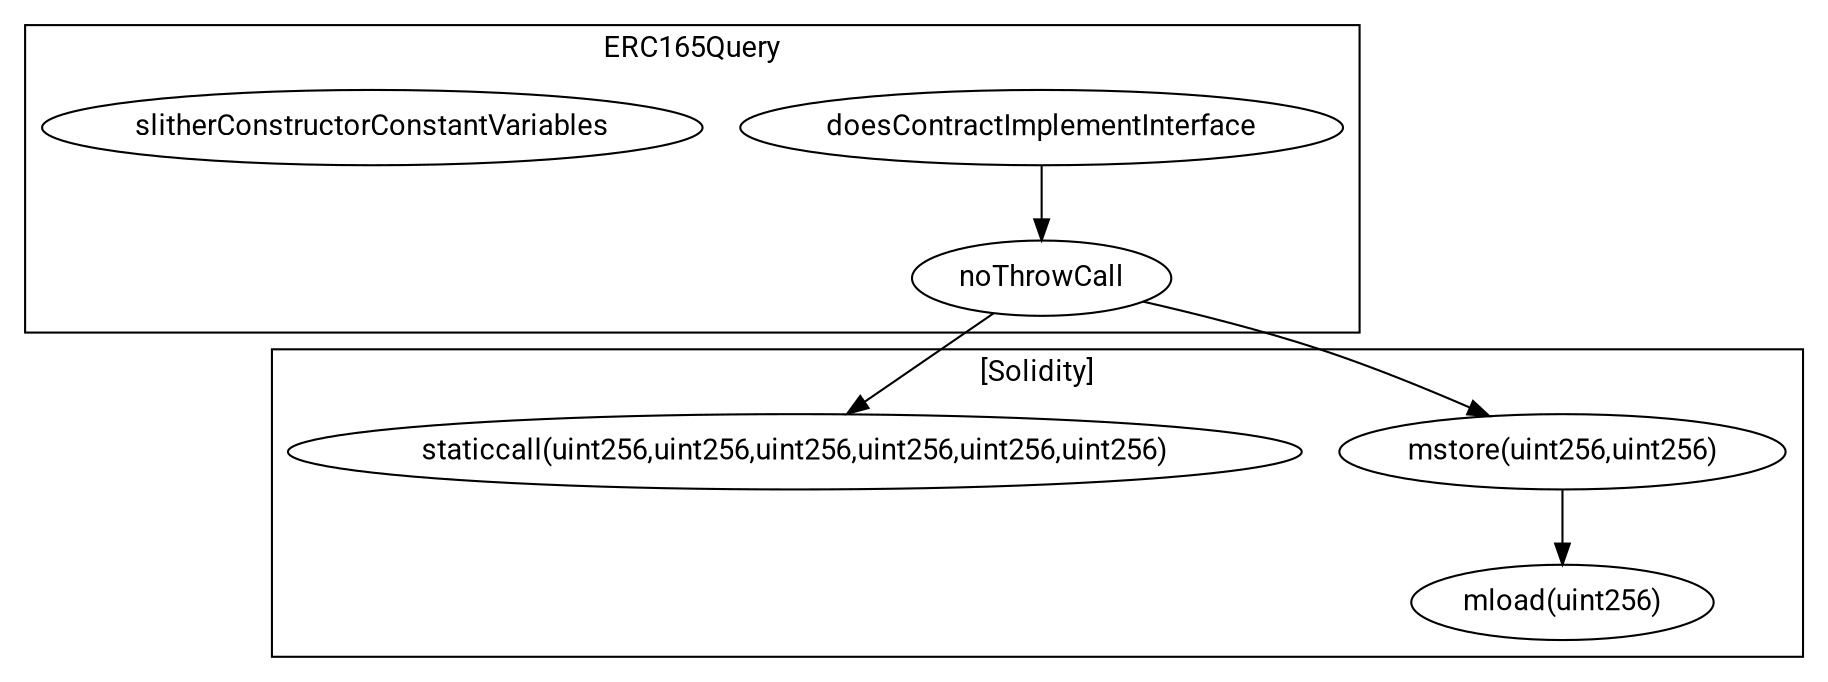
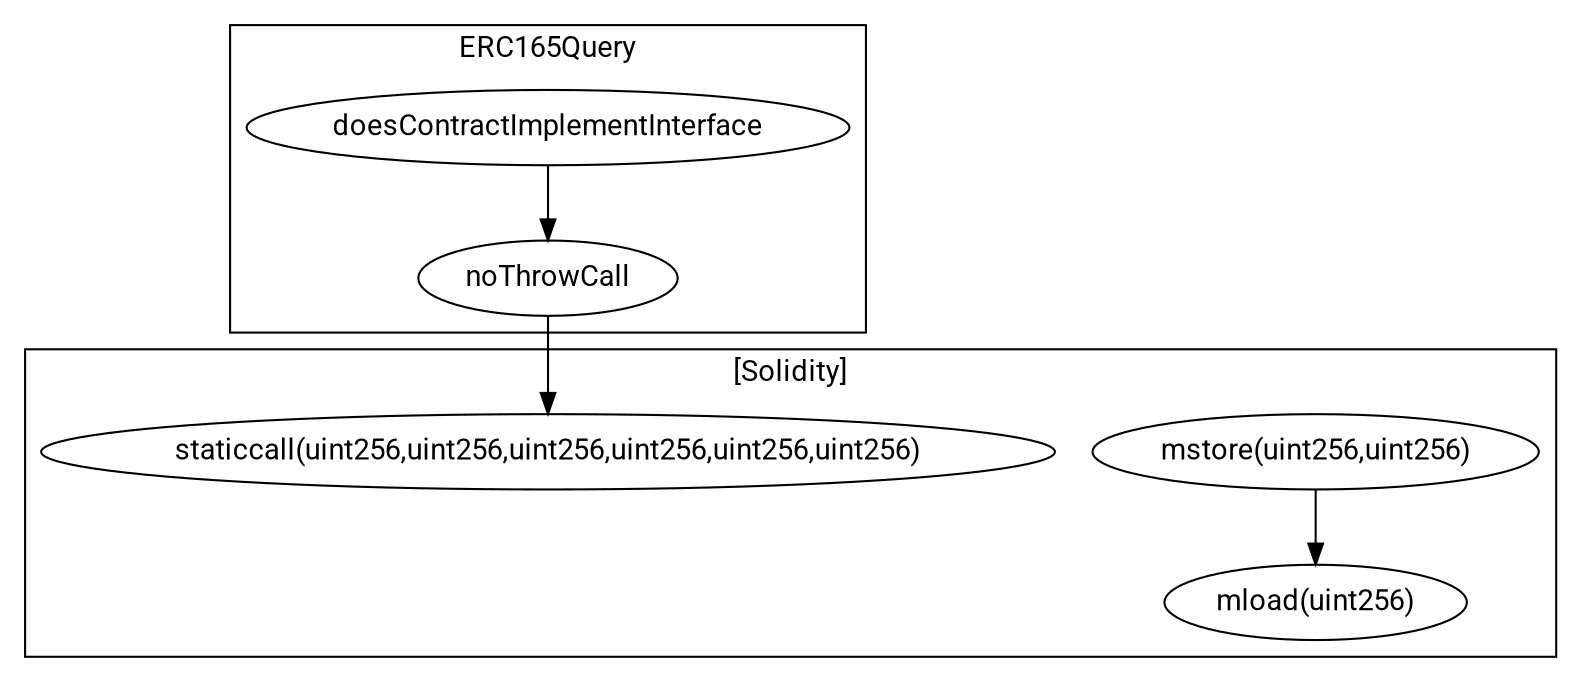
node "slitherConstructorConstantVariables": removed
edge "noThrowCall" -> "mstore(uint256,uint256)": removed
